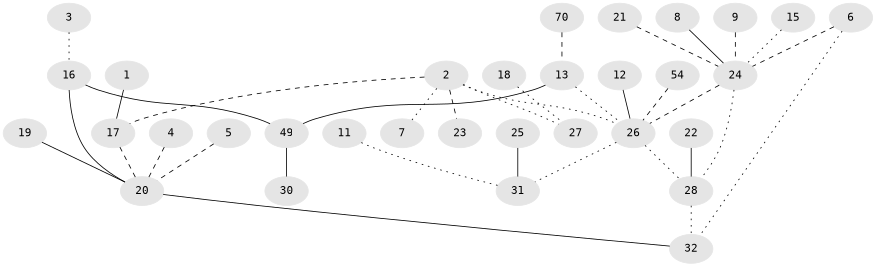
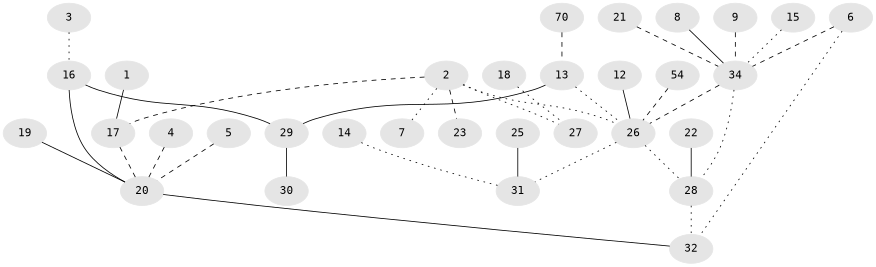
node "24": label "24" -> "34"
node "49": label "49" -> "29"
node "11": label "11" -> "14"
